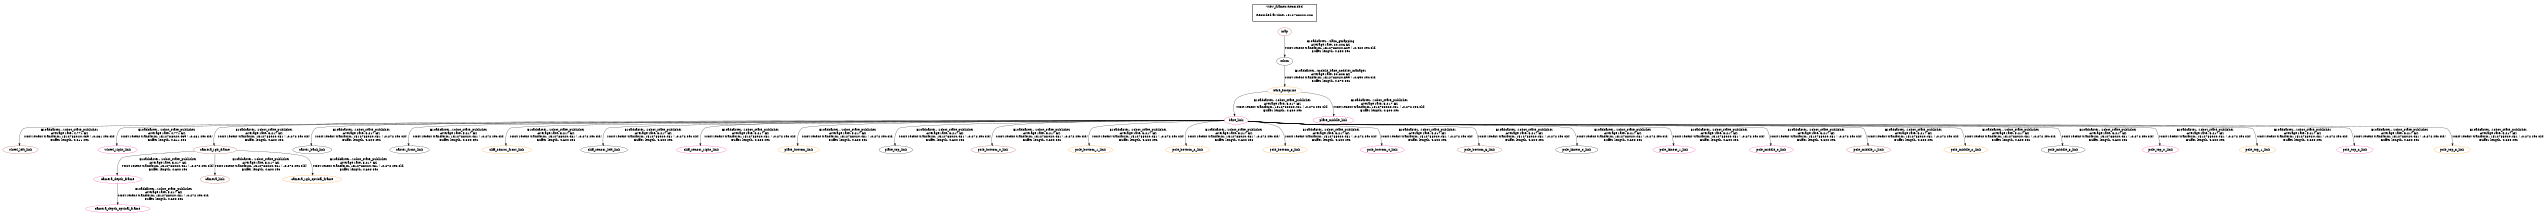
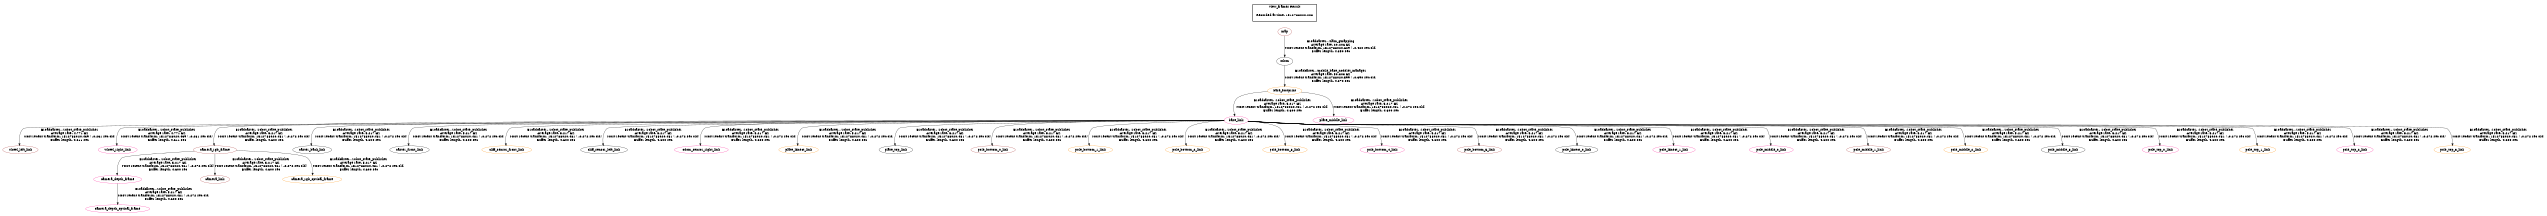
cluster "view_frames Recorded": label "view_frames Recorded" -> "view_frames Result"
node "cliff_sensor_right_link": label "cliff_sensor_right_link" -> "odom_sensor_right_link"
node "plate_bottom_link": label "plate_bottom_link" -> "plate_kinect_link"
